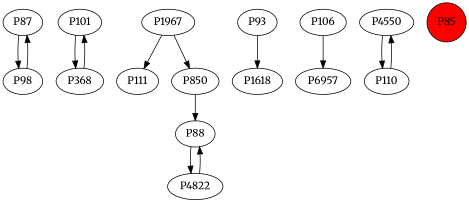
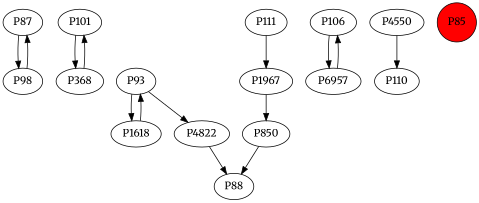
edge "P1967" -> "P111": reversed
edge "P6957" -> "P106": added
edge "P110" -> "P4550": removed
edge "P1618" -> "P93": added
edge "P88" -> "P4822": now "P93" -> "P4822"
